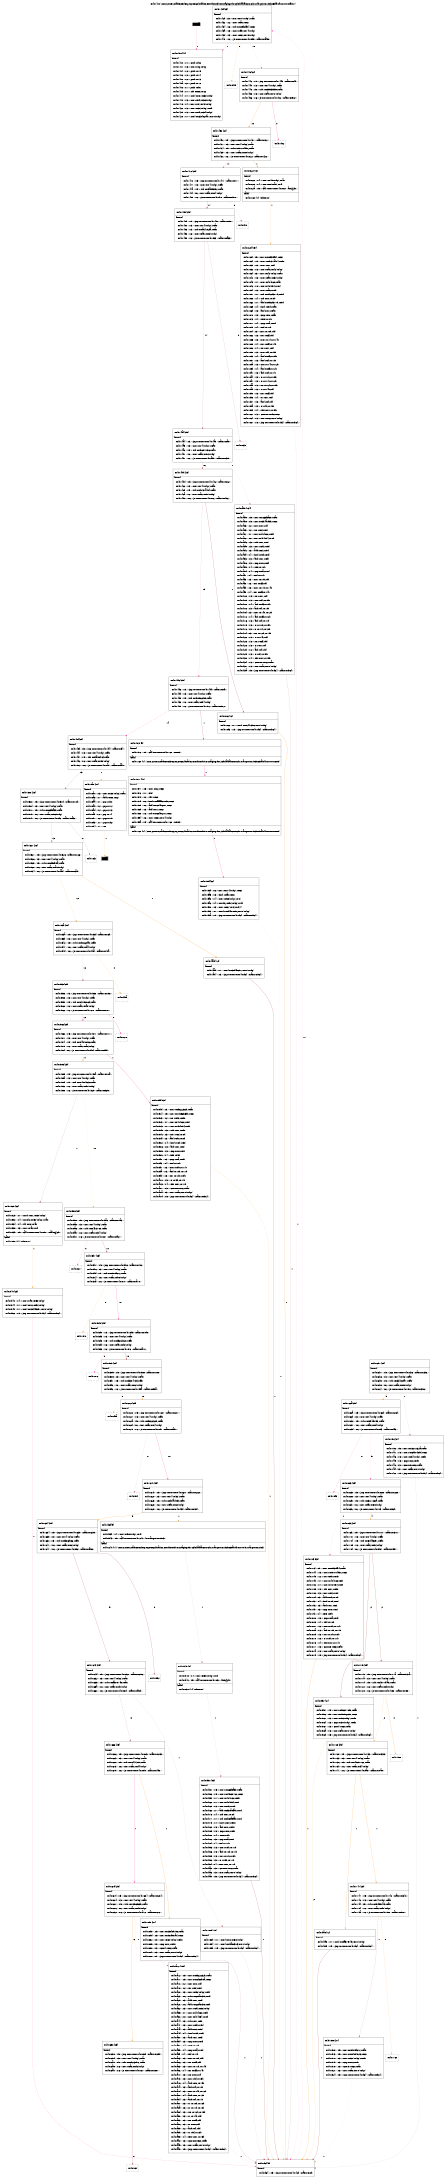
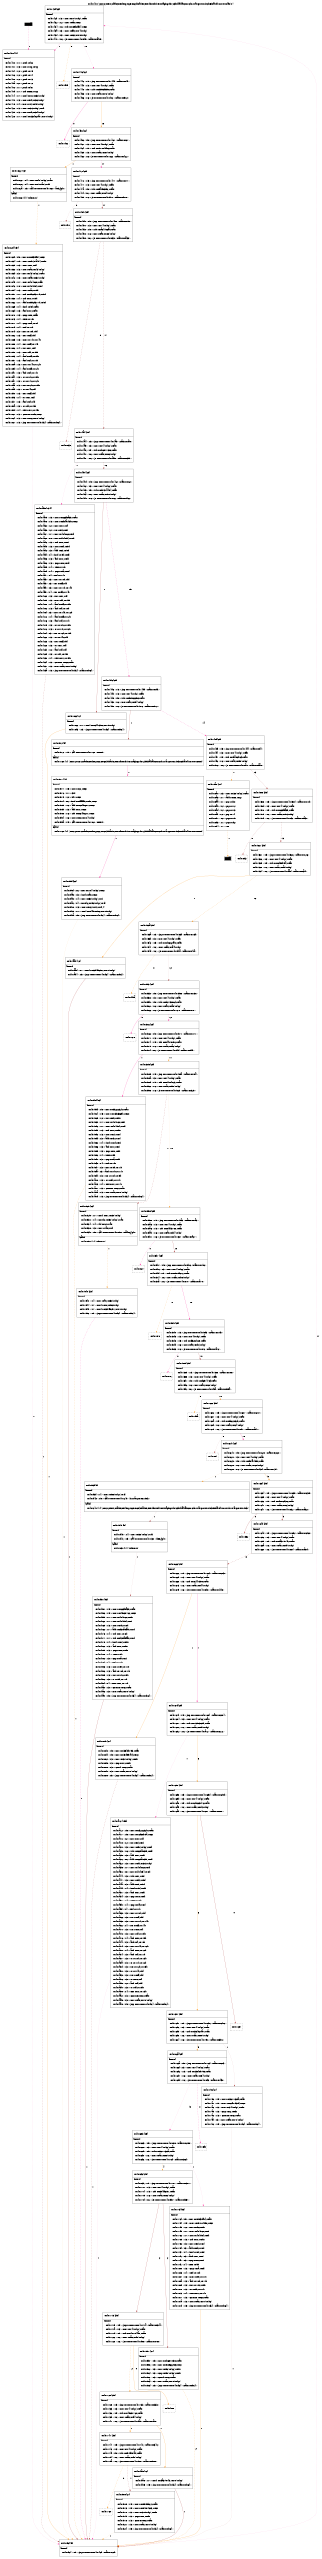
edge "0x401698 [25]" -> "0x4016b1 [25]": added, label "6"
node "0x401e8d [19]": removed
